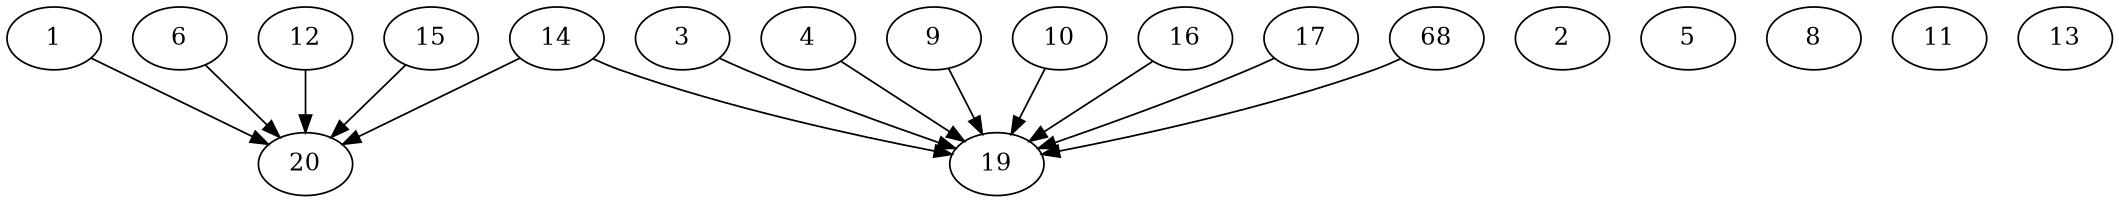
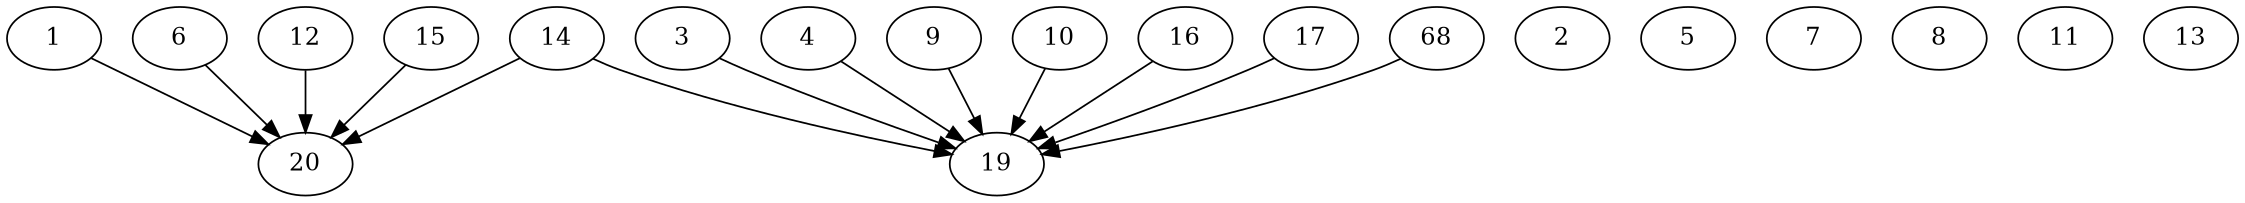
node "7": added
